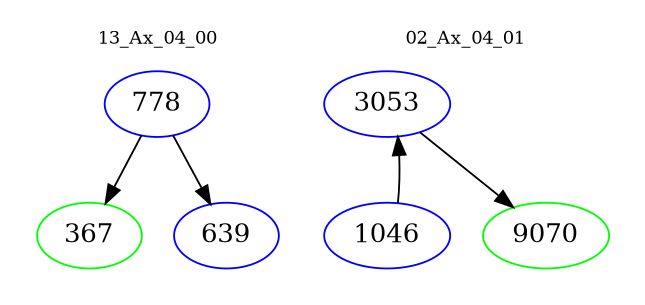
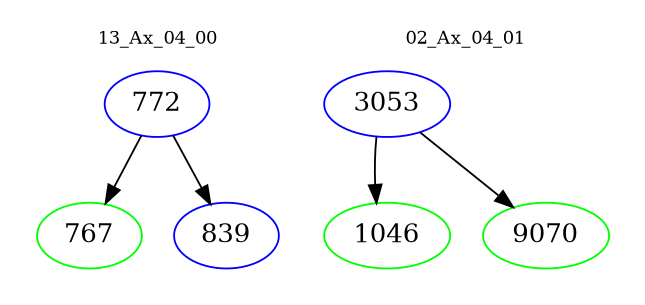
node "778": label "778" -> "772"
edge "1046" -> "3053": reversed
node "367": label "367" -> "767"
node "639": label "639" -> "839"
node "1046": color blue -> green
